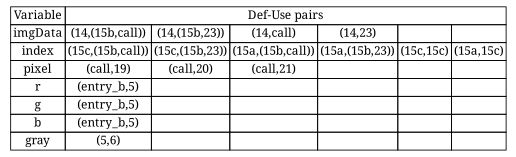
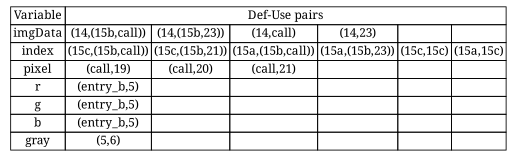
node "Variable": text "(15c,(15b,23))" -> "(15c,(15b,21))"
